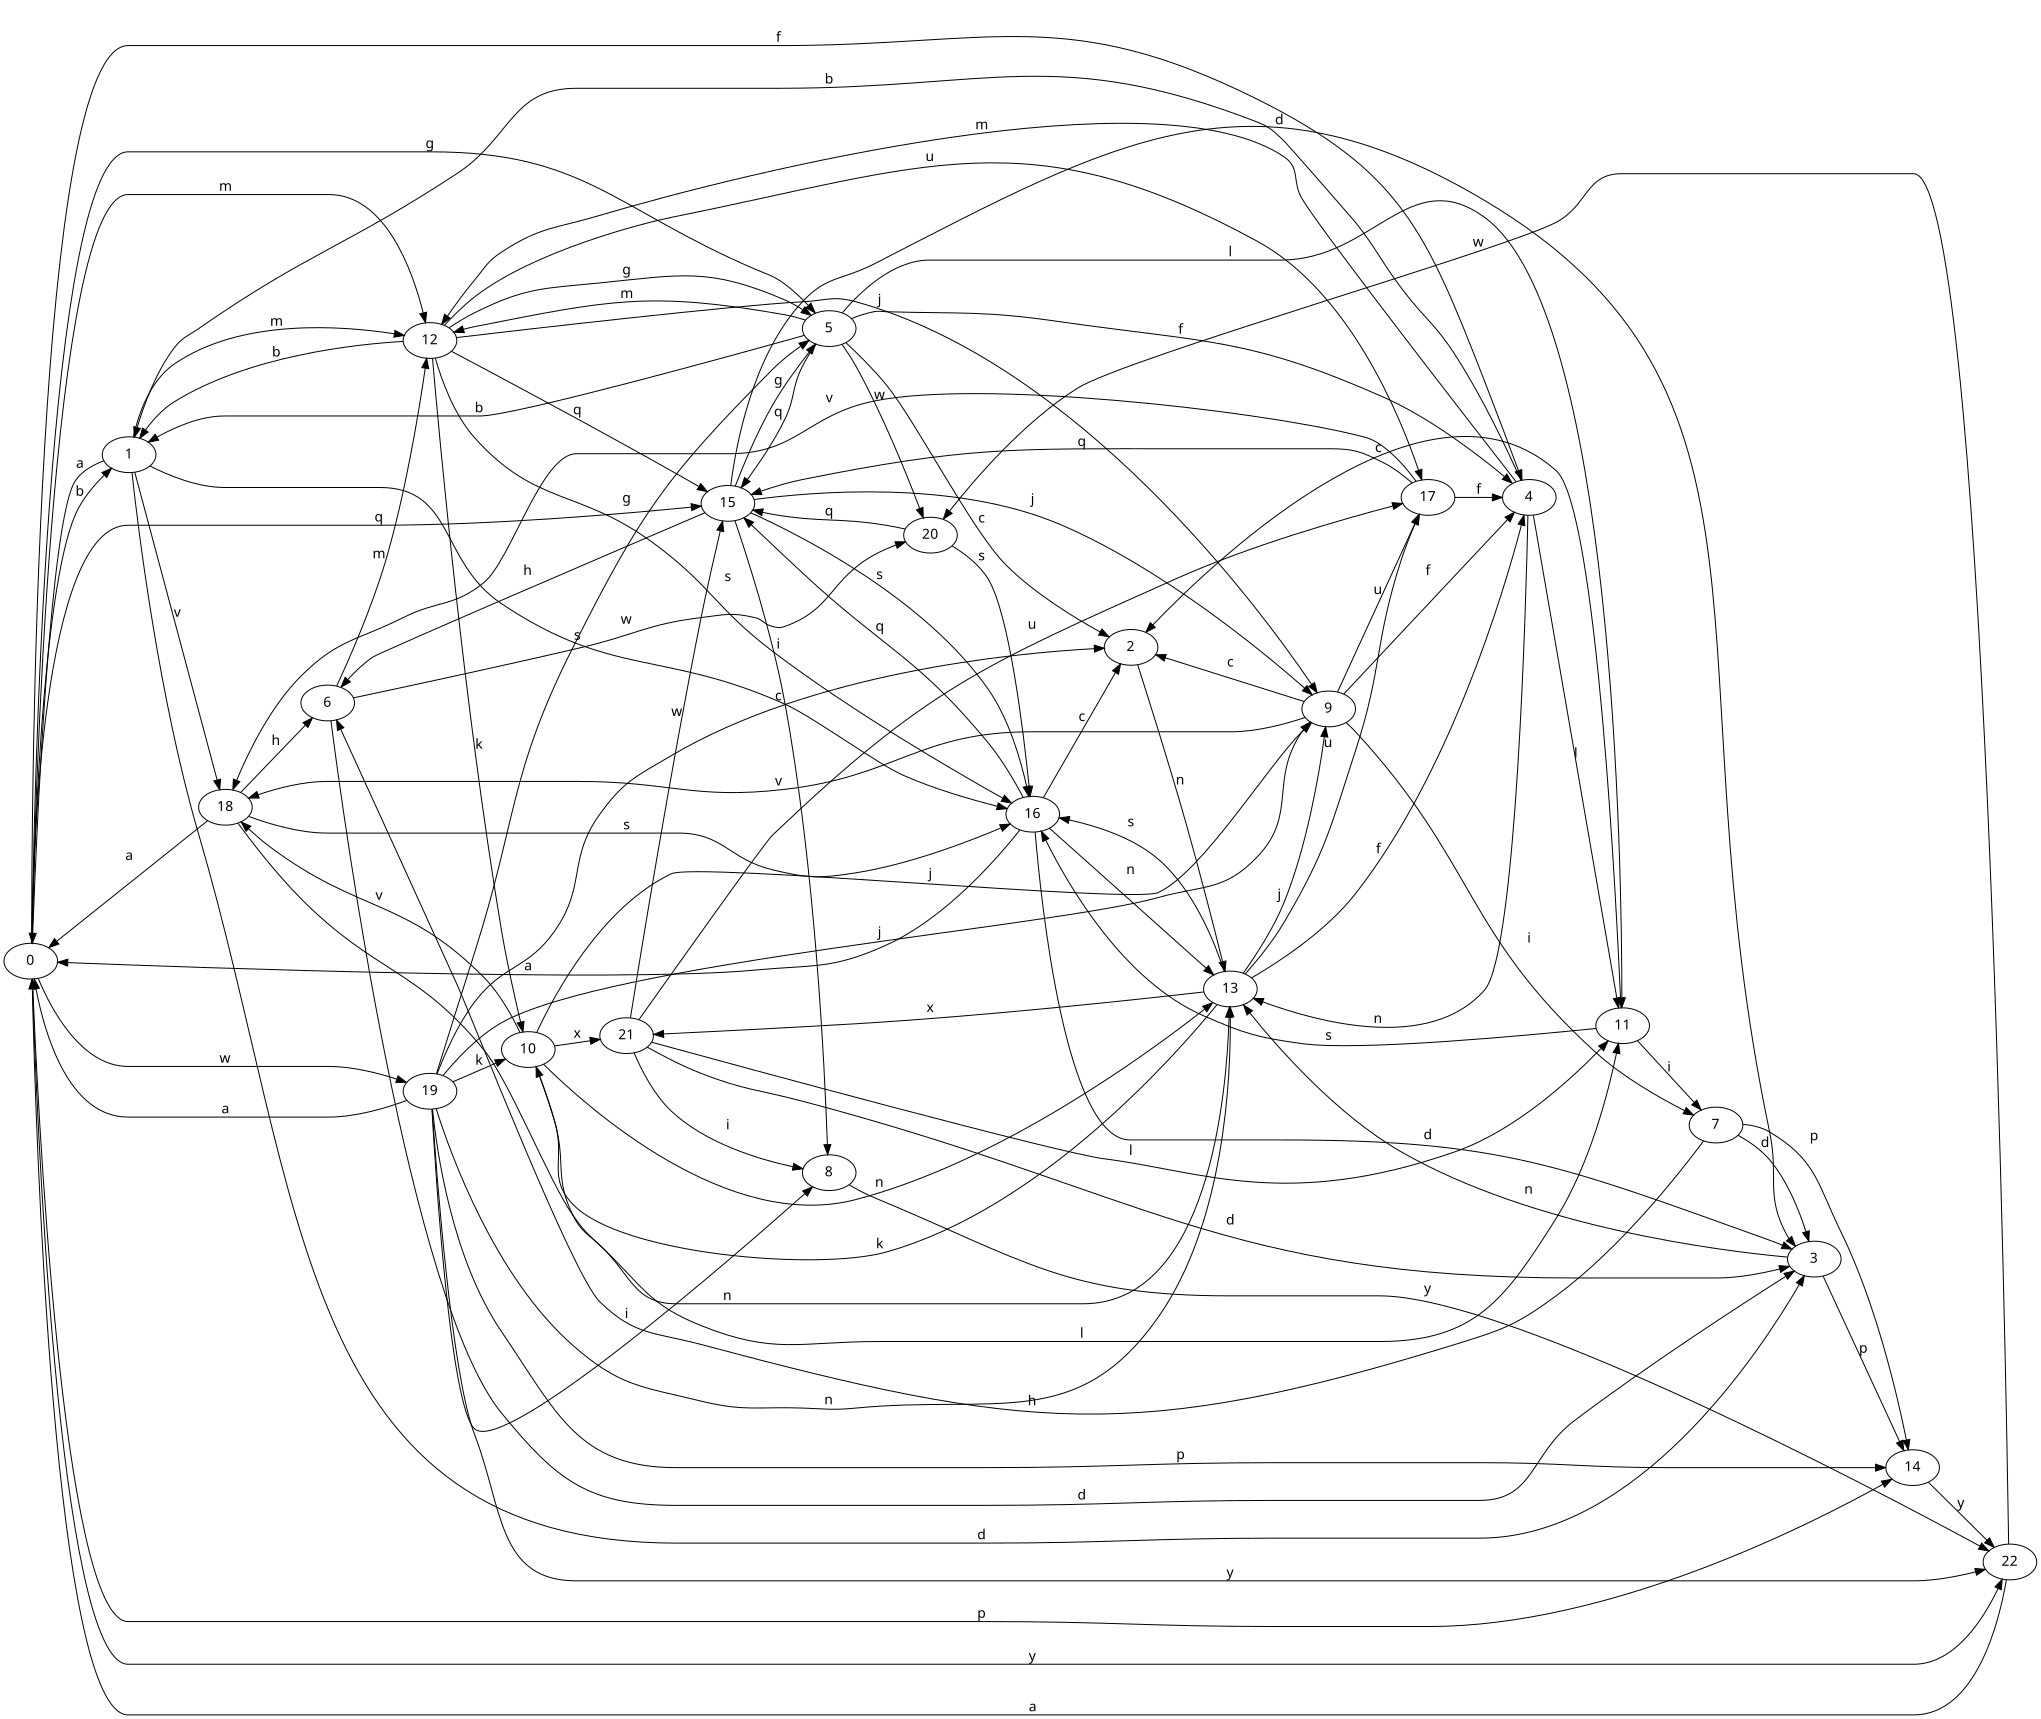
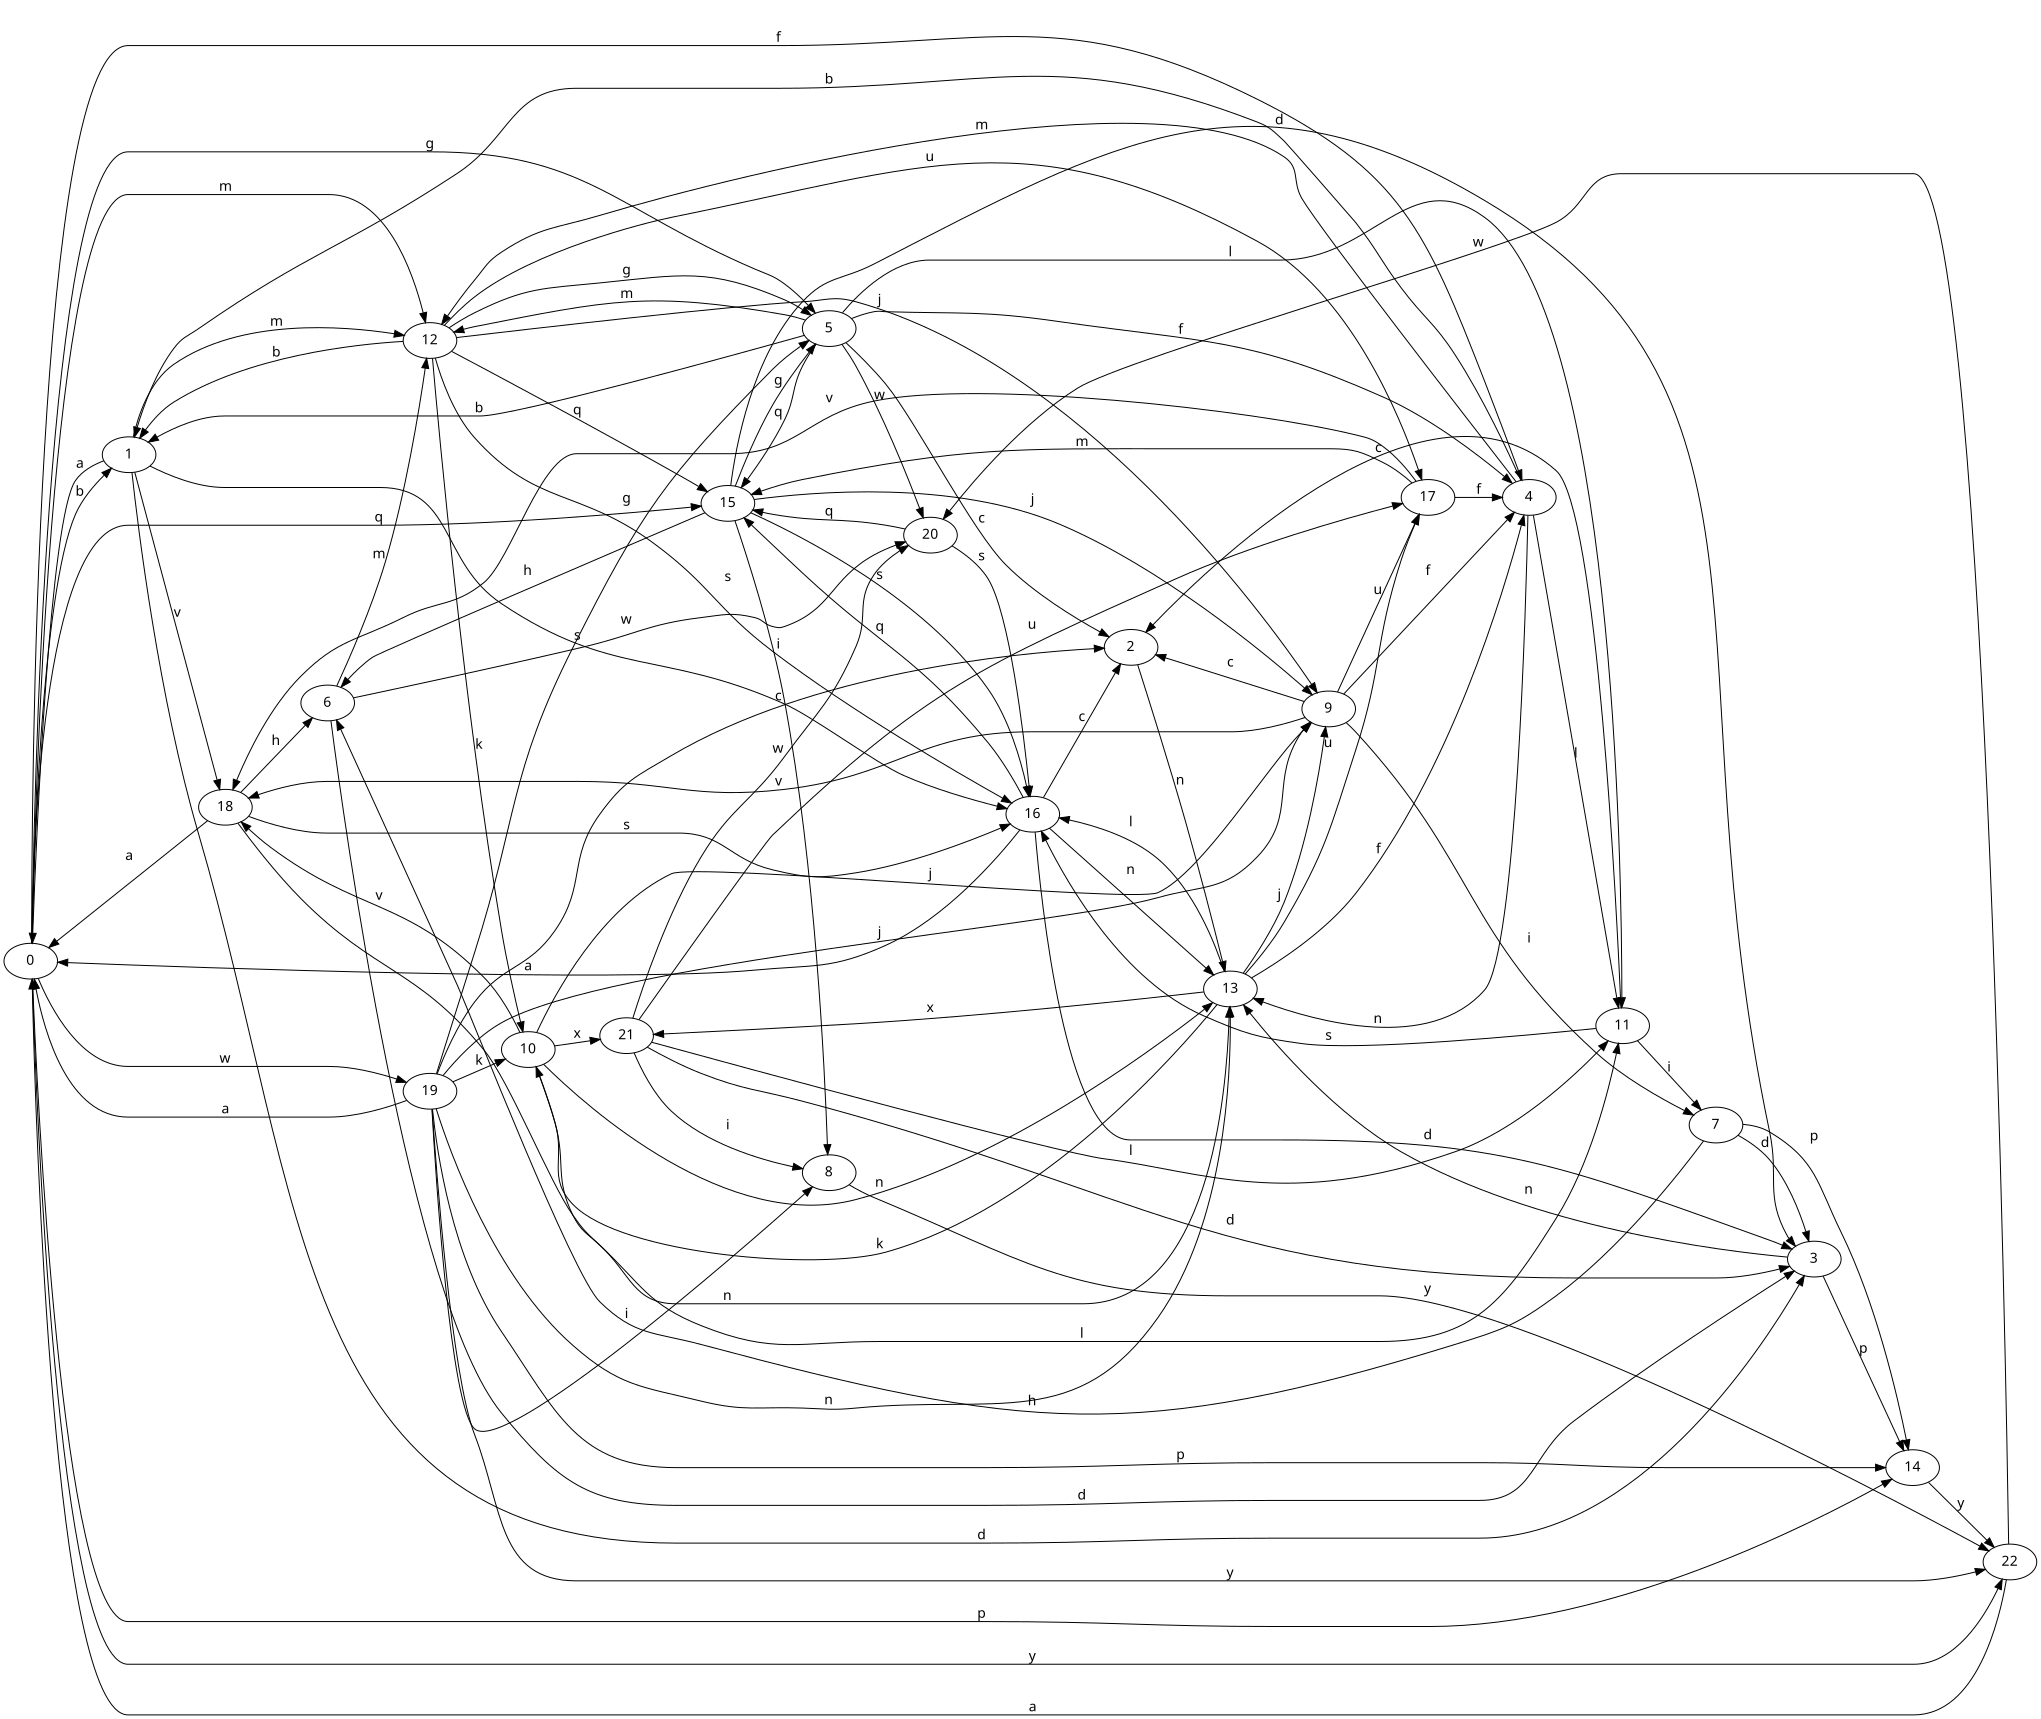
edge "17" -> "15": label "q" -> "m"
edge "21" -> "15": now "21" -> "20"
edge "13" -> "16": label "s" -> "l"
